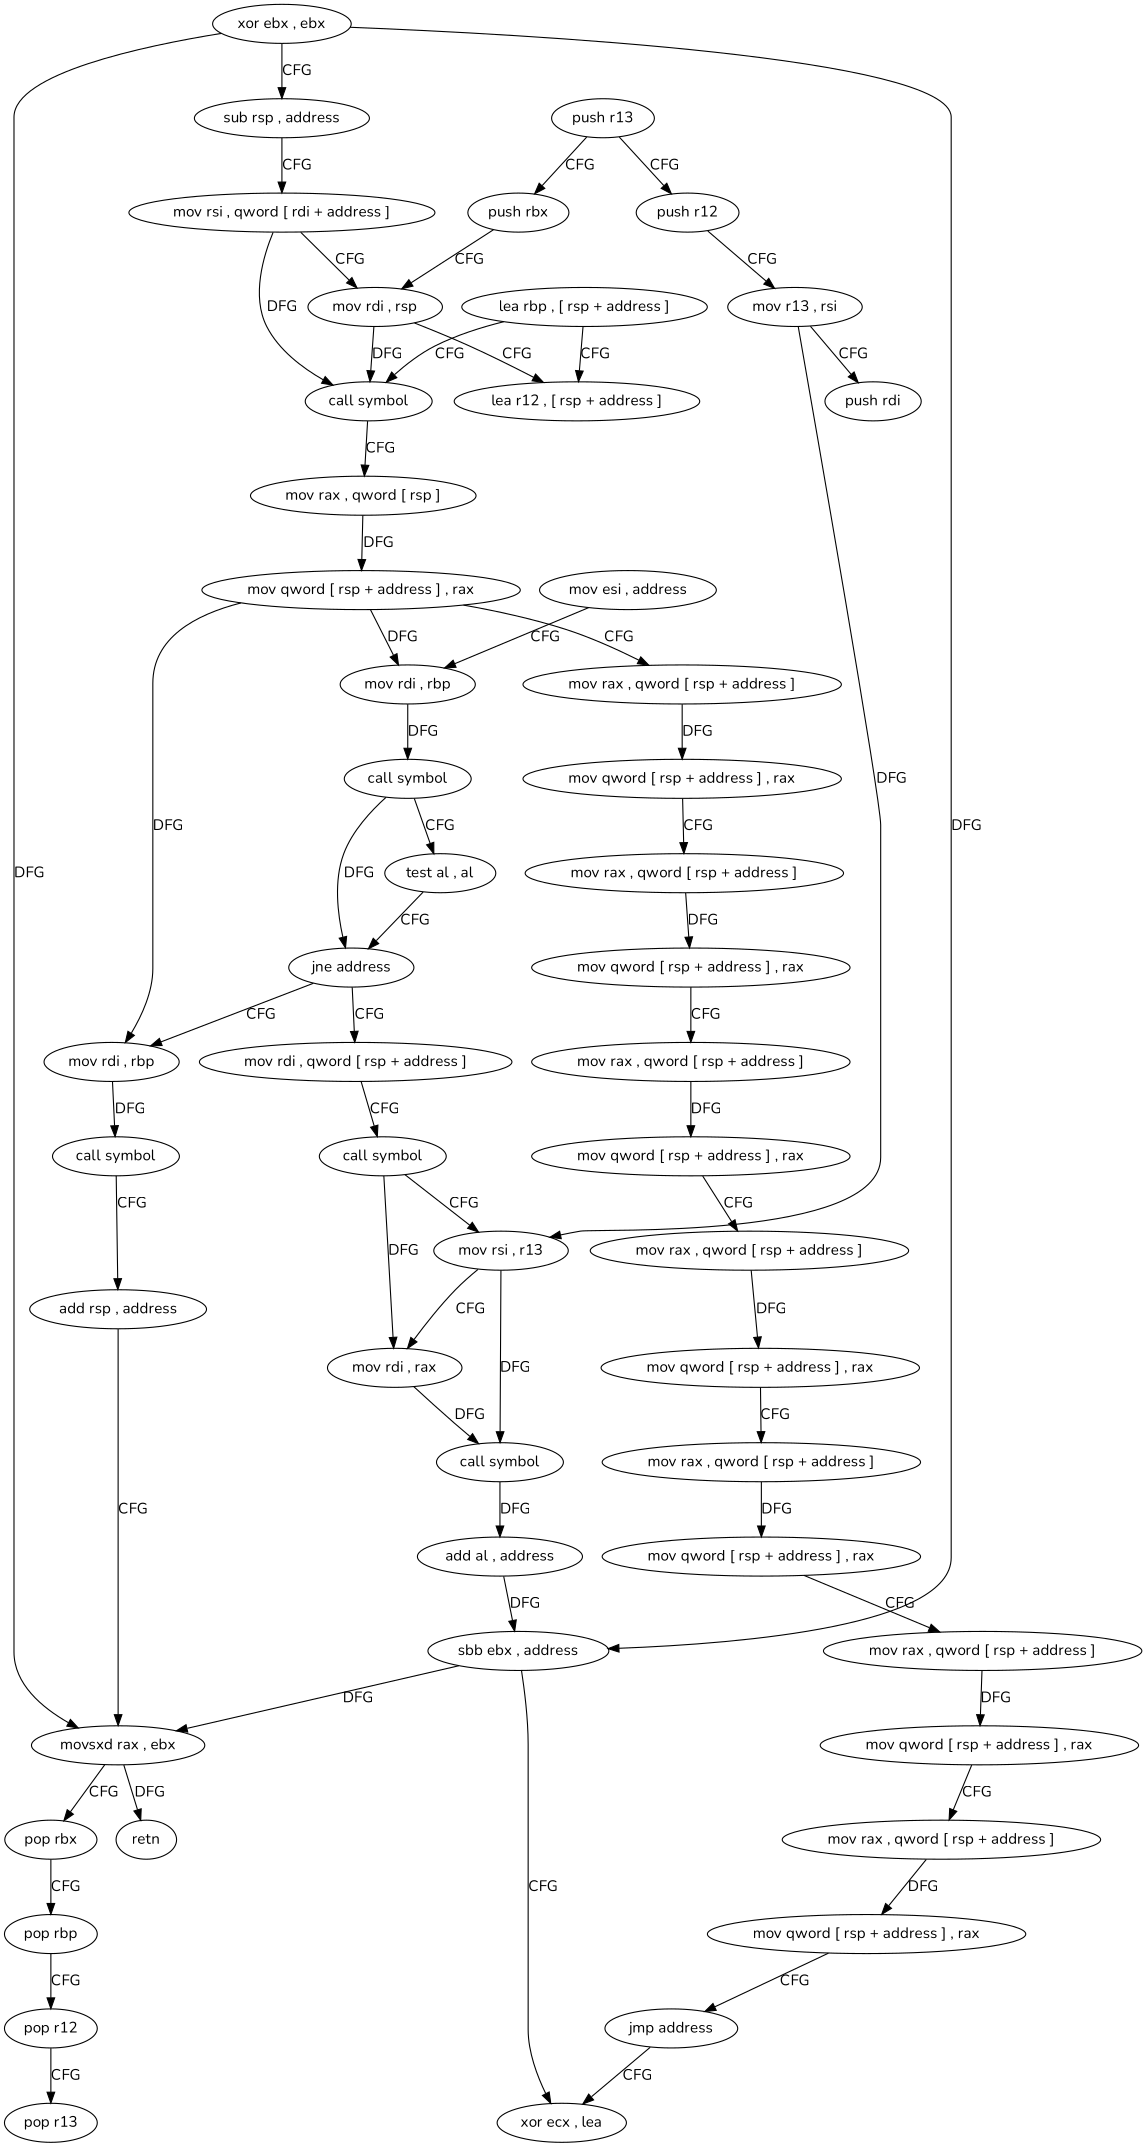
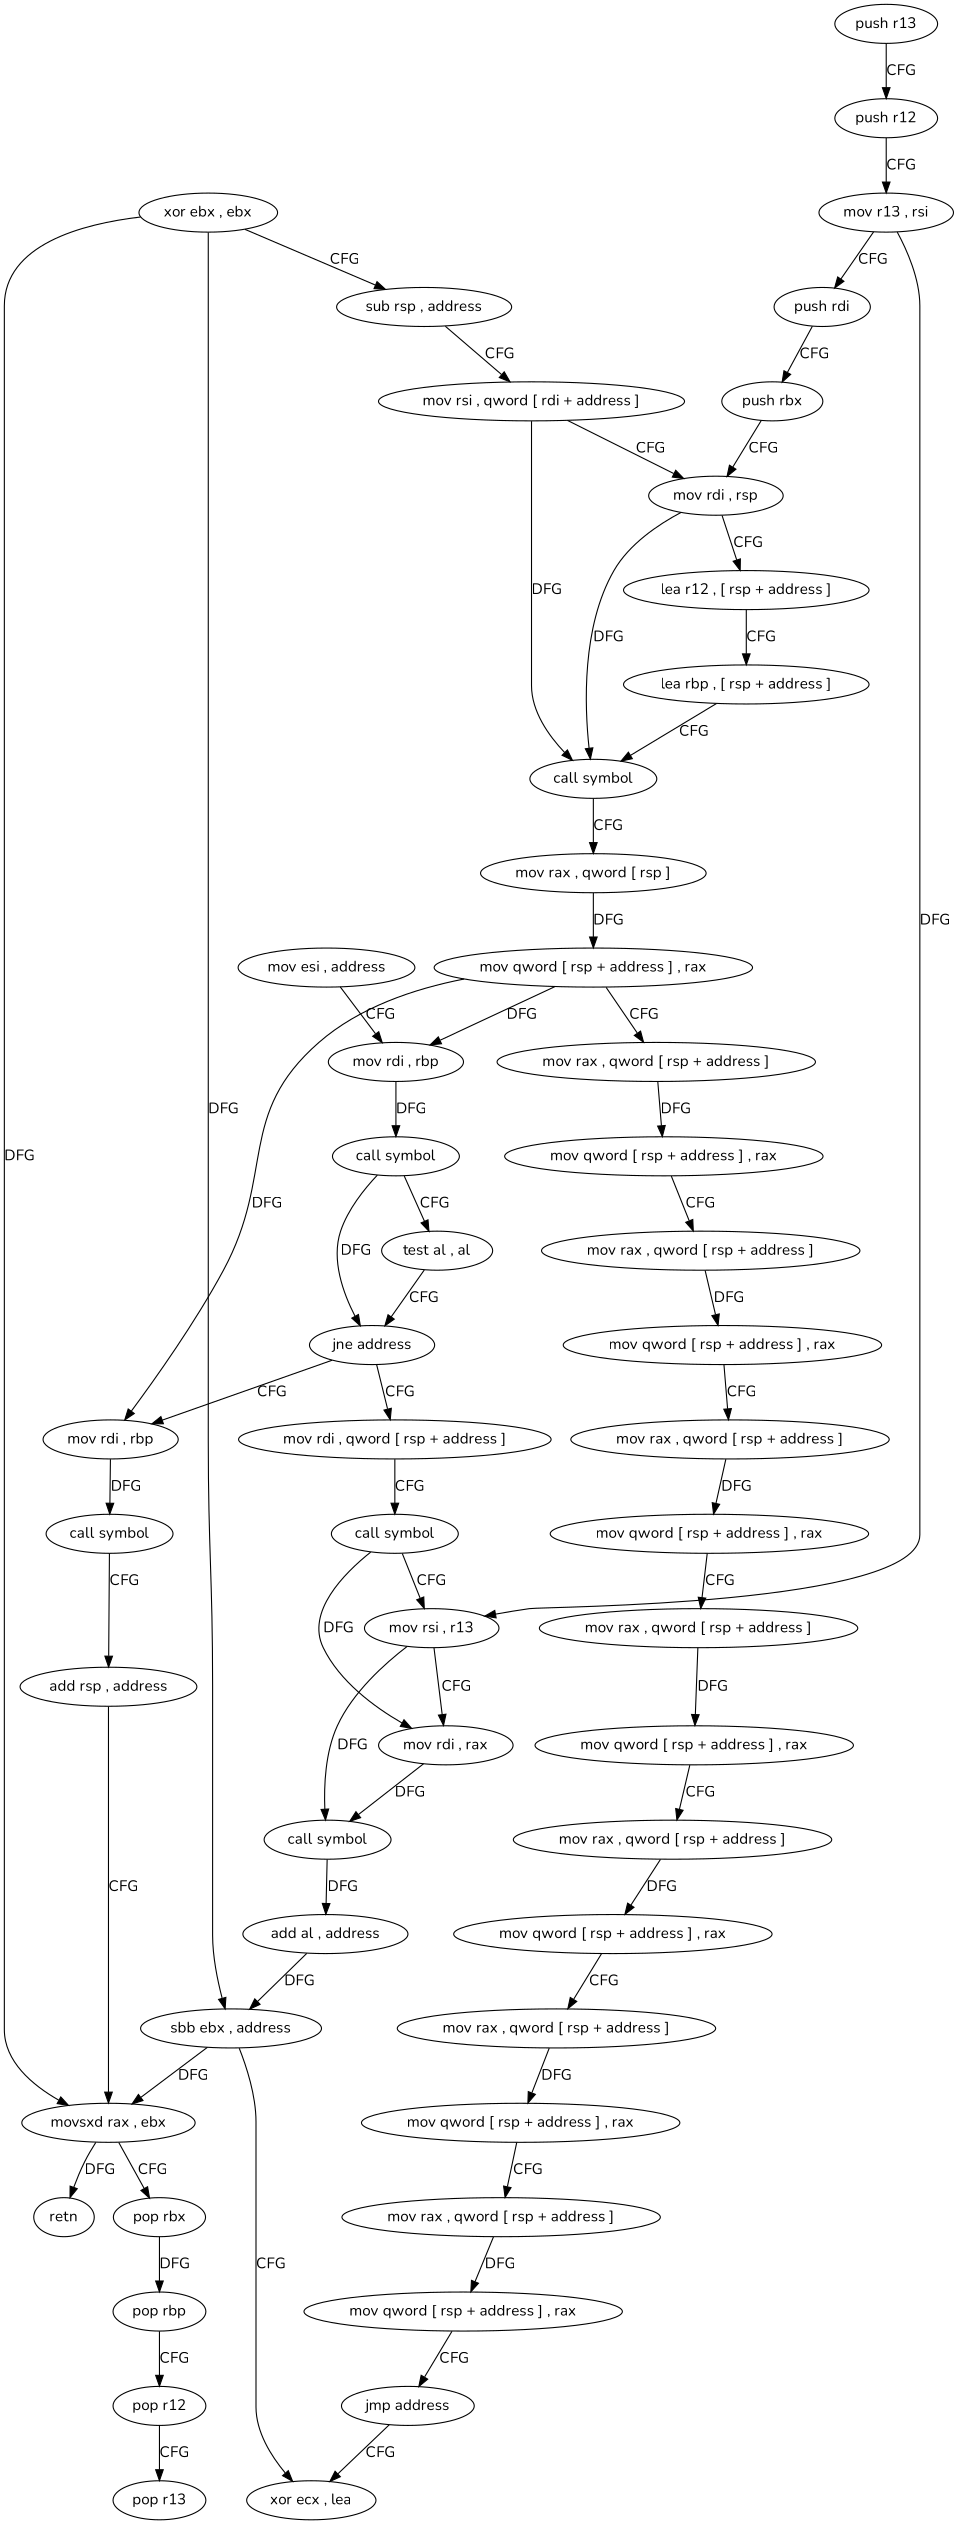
edge "push r13" -> "push rbx": now "push rdi" -> "push rbx"
edge "lea rbp , [ rsp + address ]" -> "lea r12 , [ rsp + address ]": reversed
edge "pop rbx" -> "pop rbp": label "CFG" -> "DFG"
